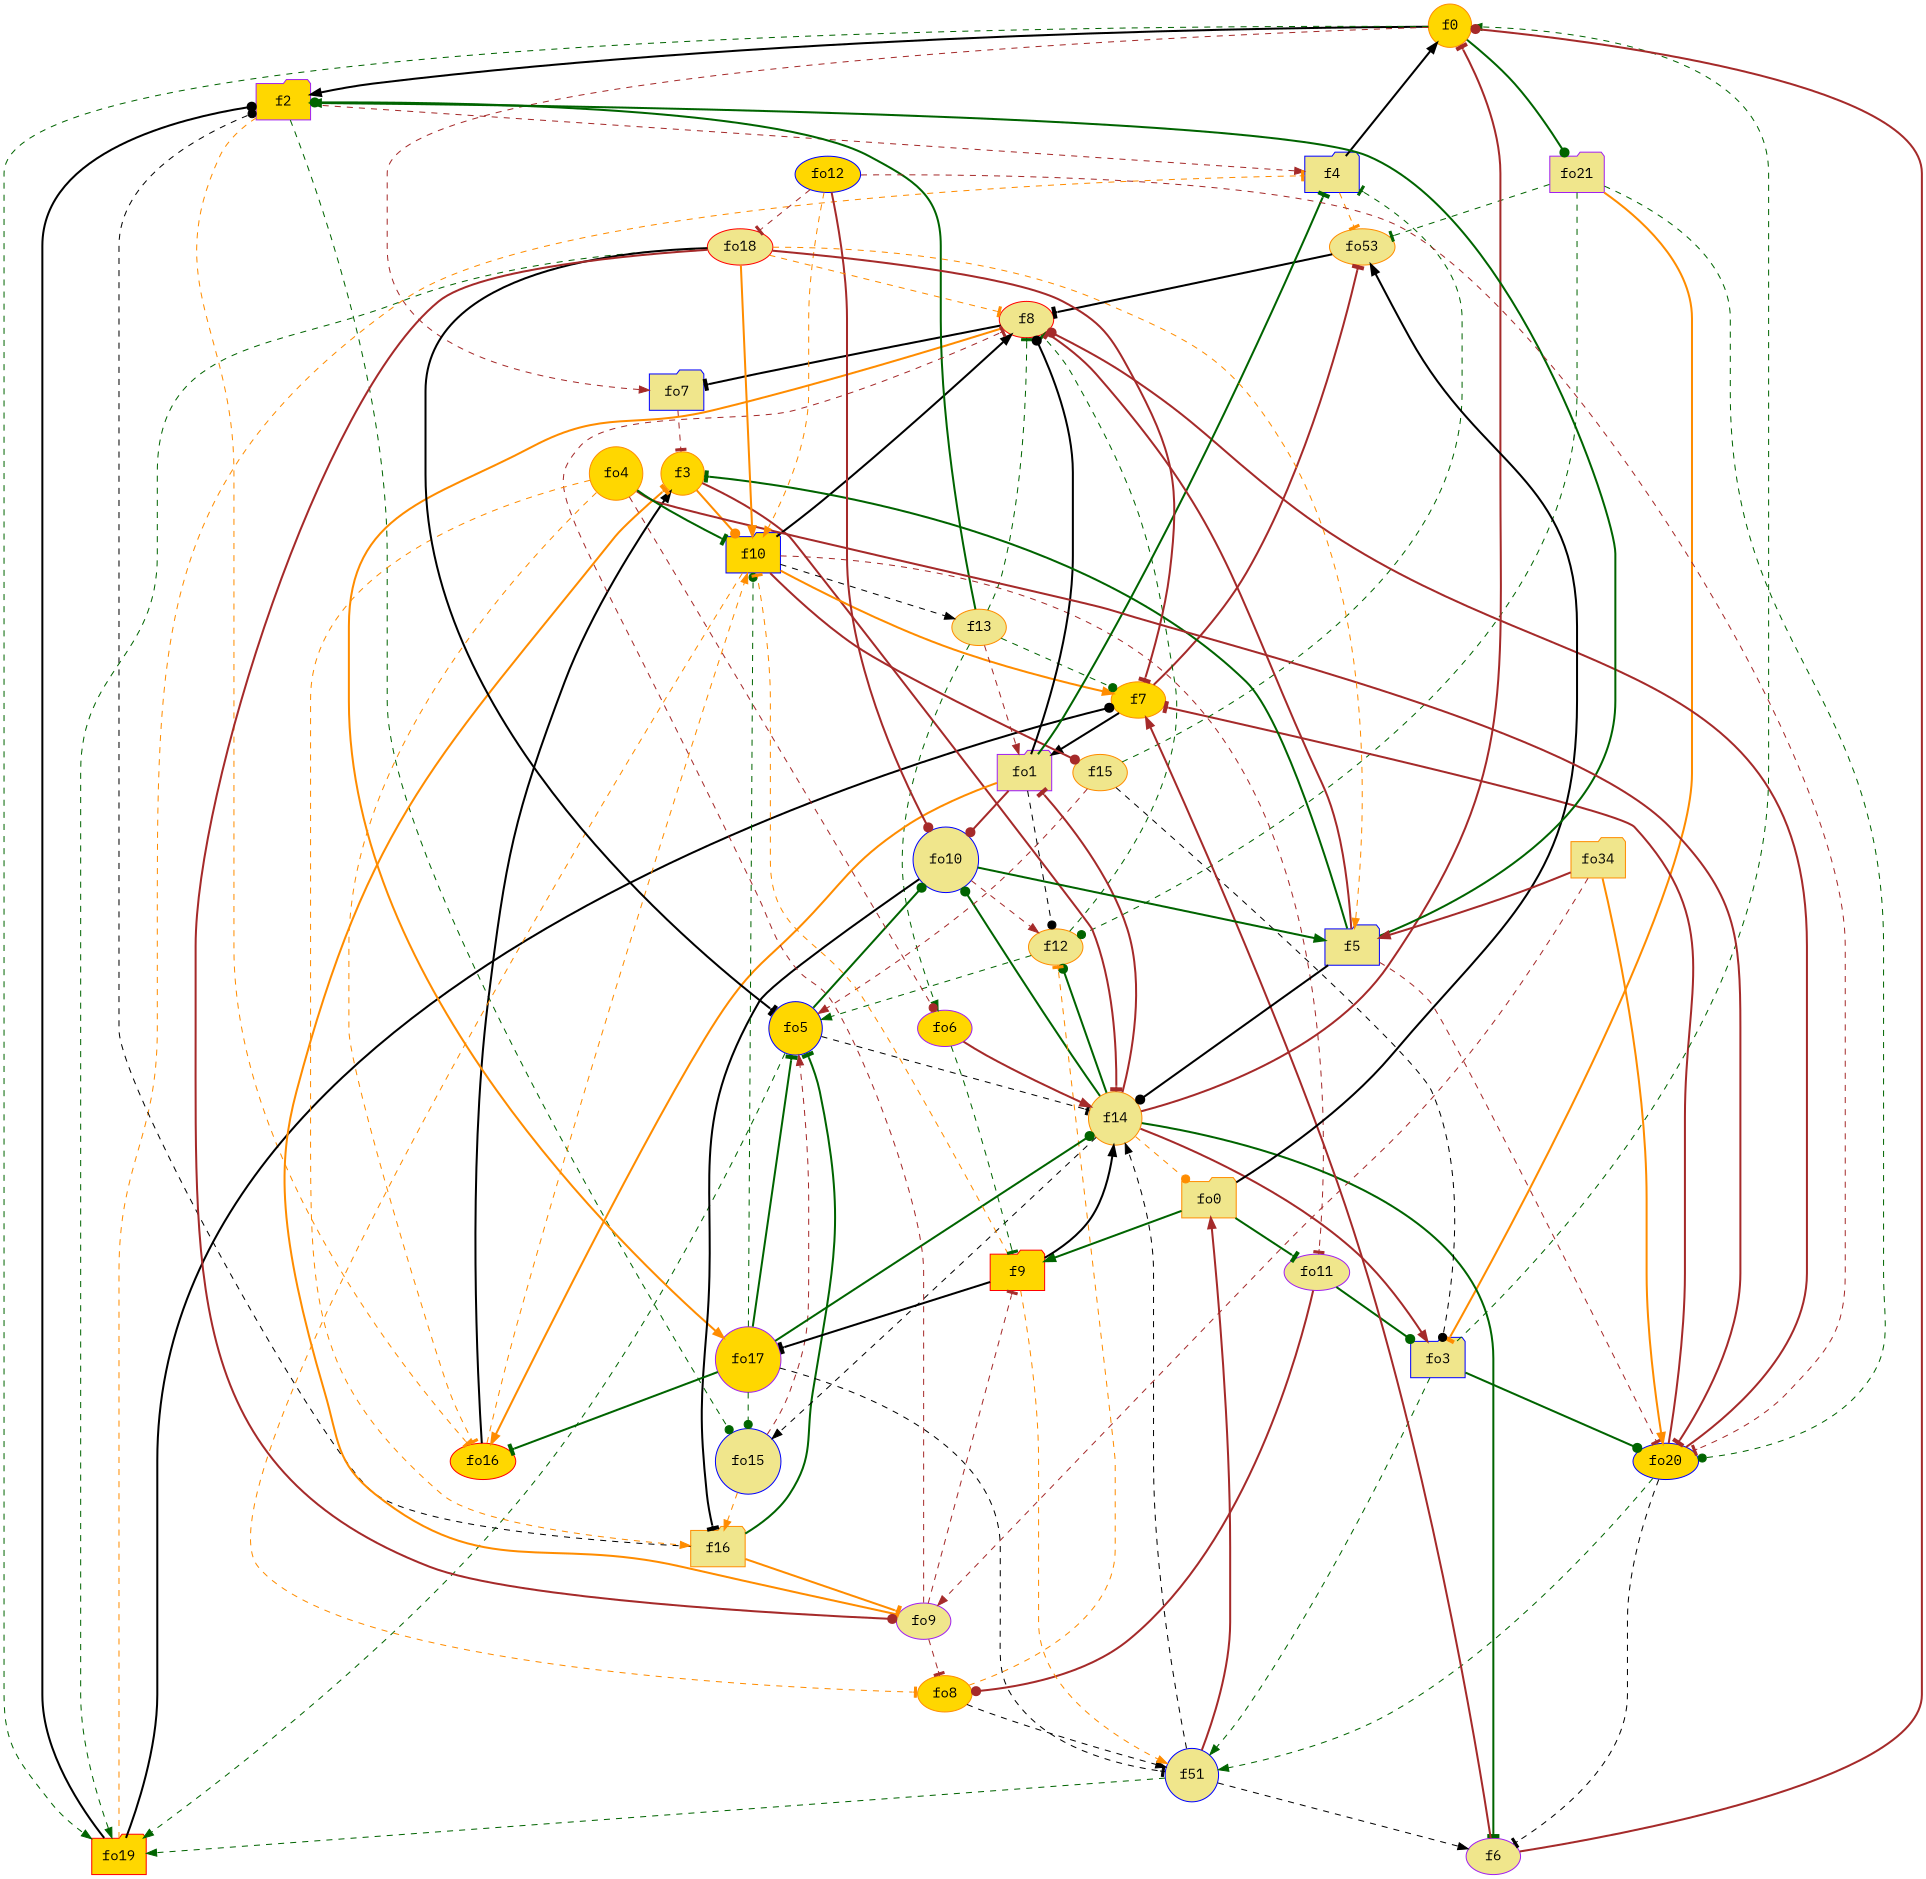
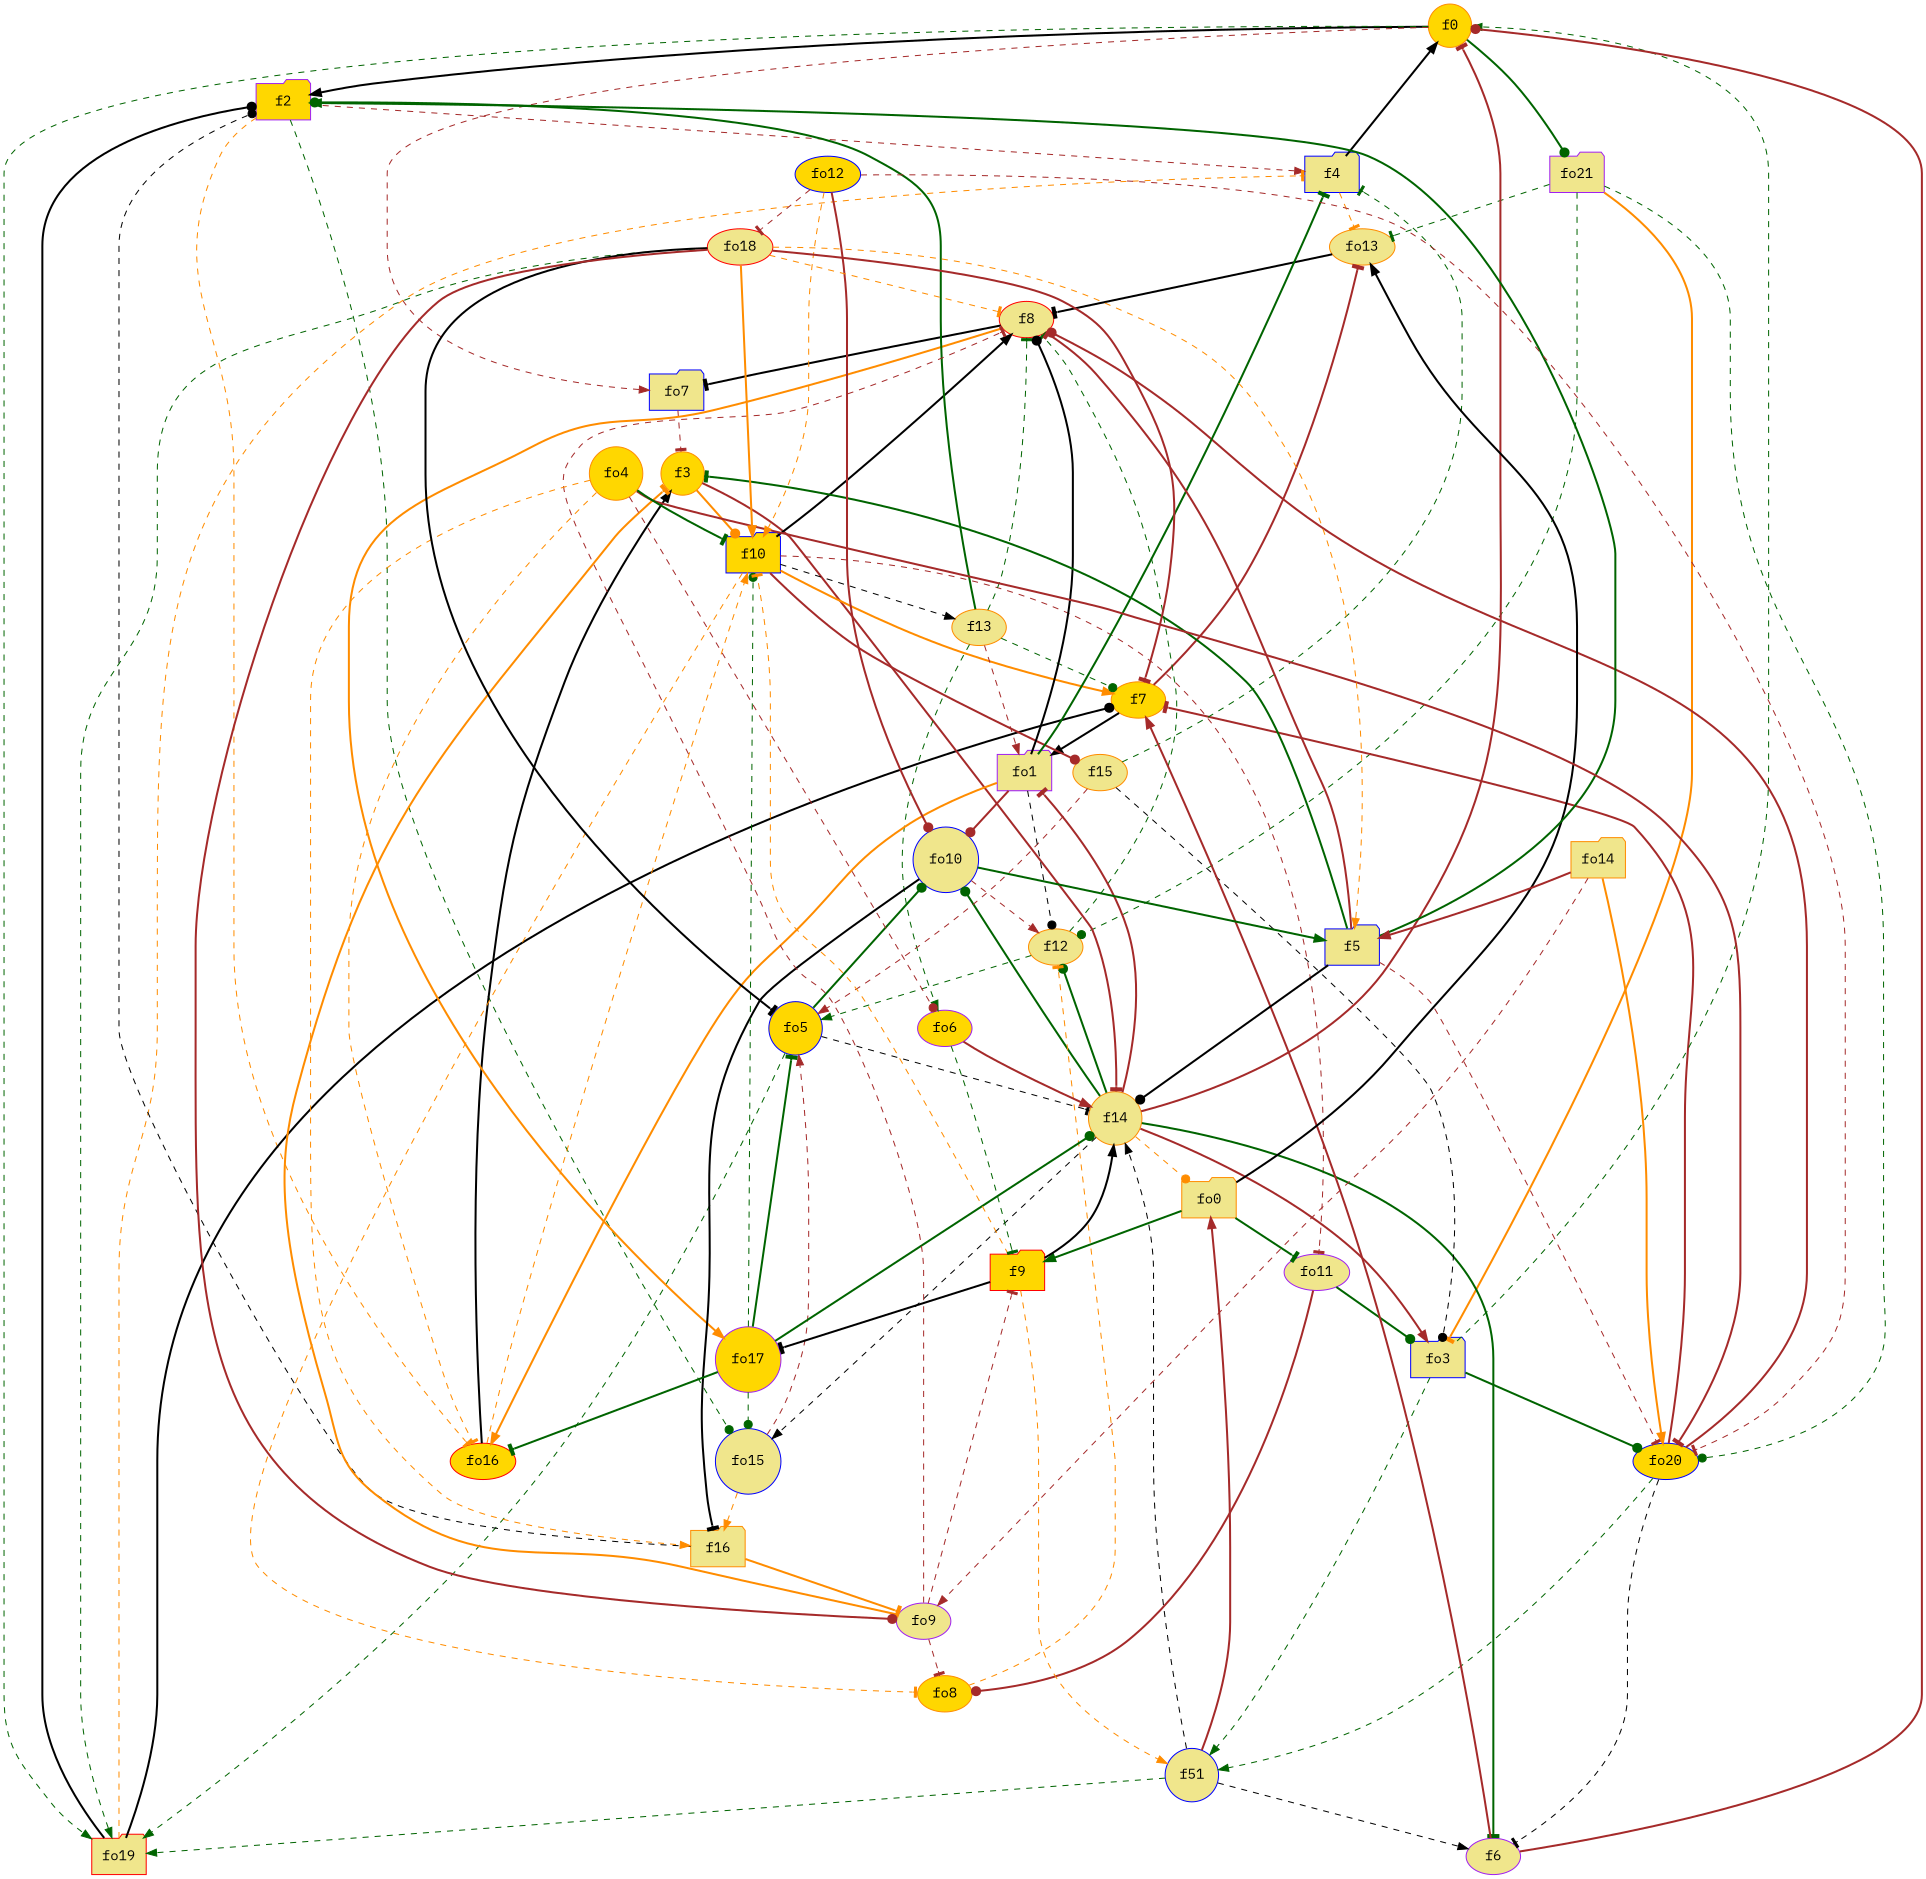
node "fo53": label "fo53" -> "fo13"
node "fo34": label "fo34" -> "fo14"
edge "f16" -> "fo5": removed
edge "fo17" -> "f51": removed
edge "fo8" -> "f51": removed
node "fo19": fillcolor gold -> khaki
